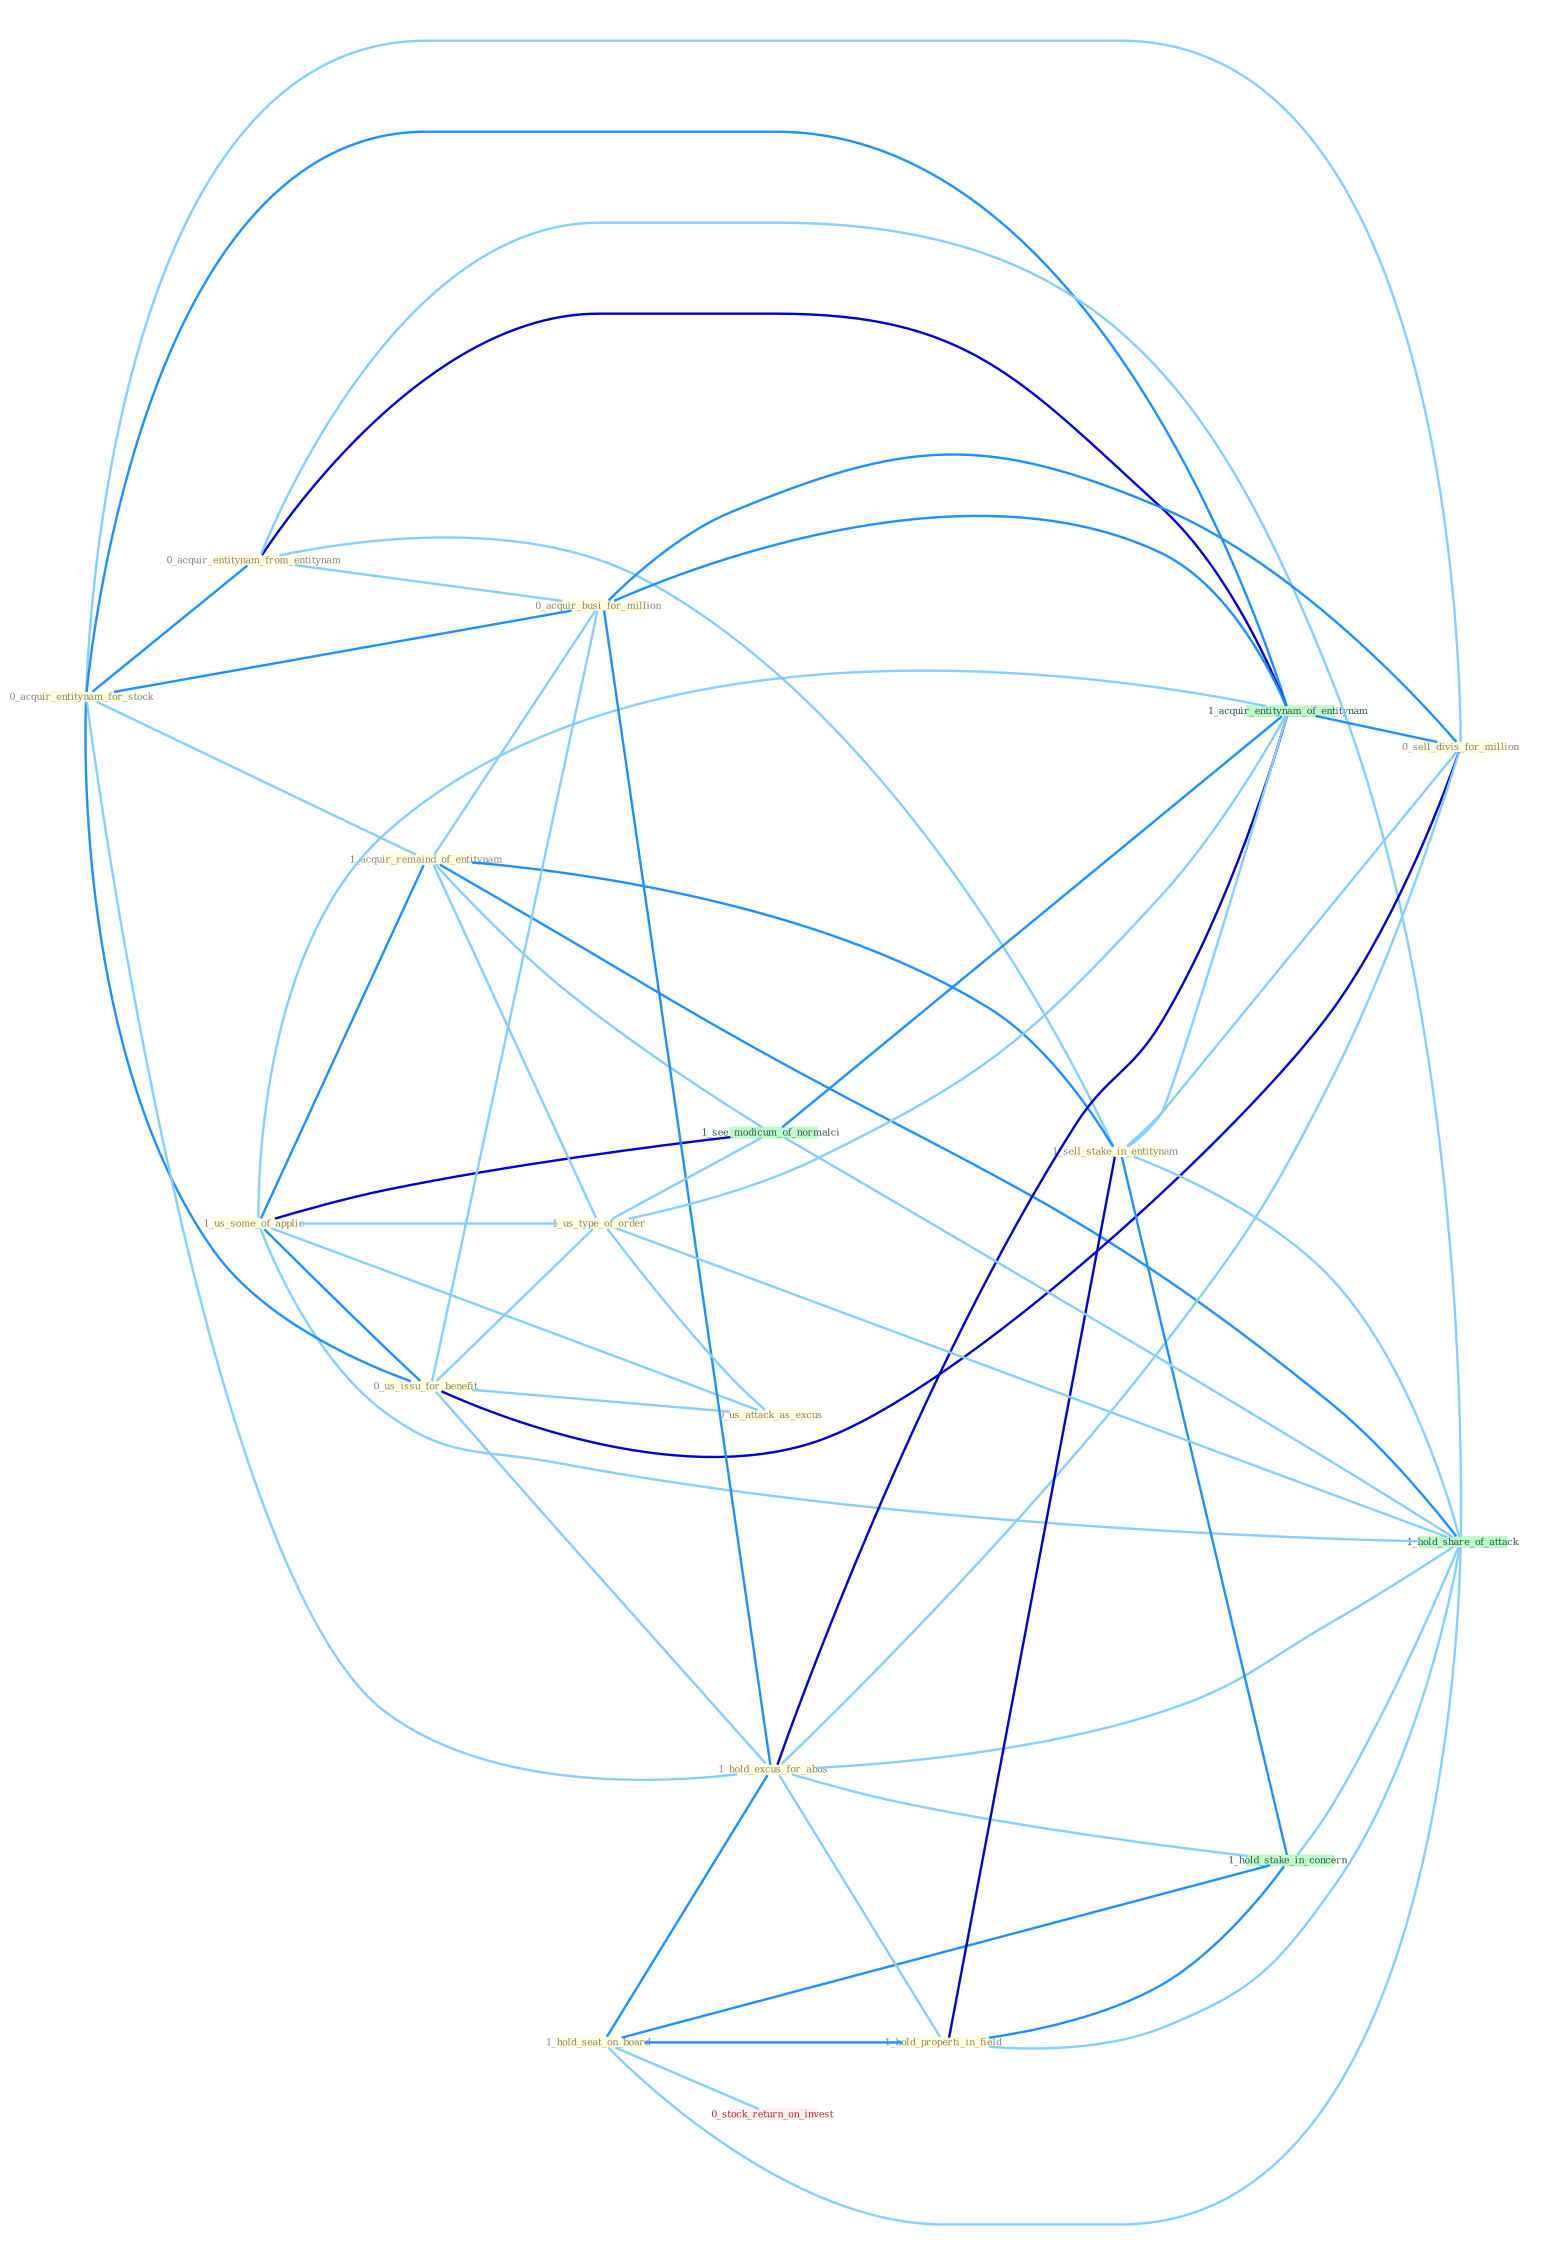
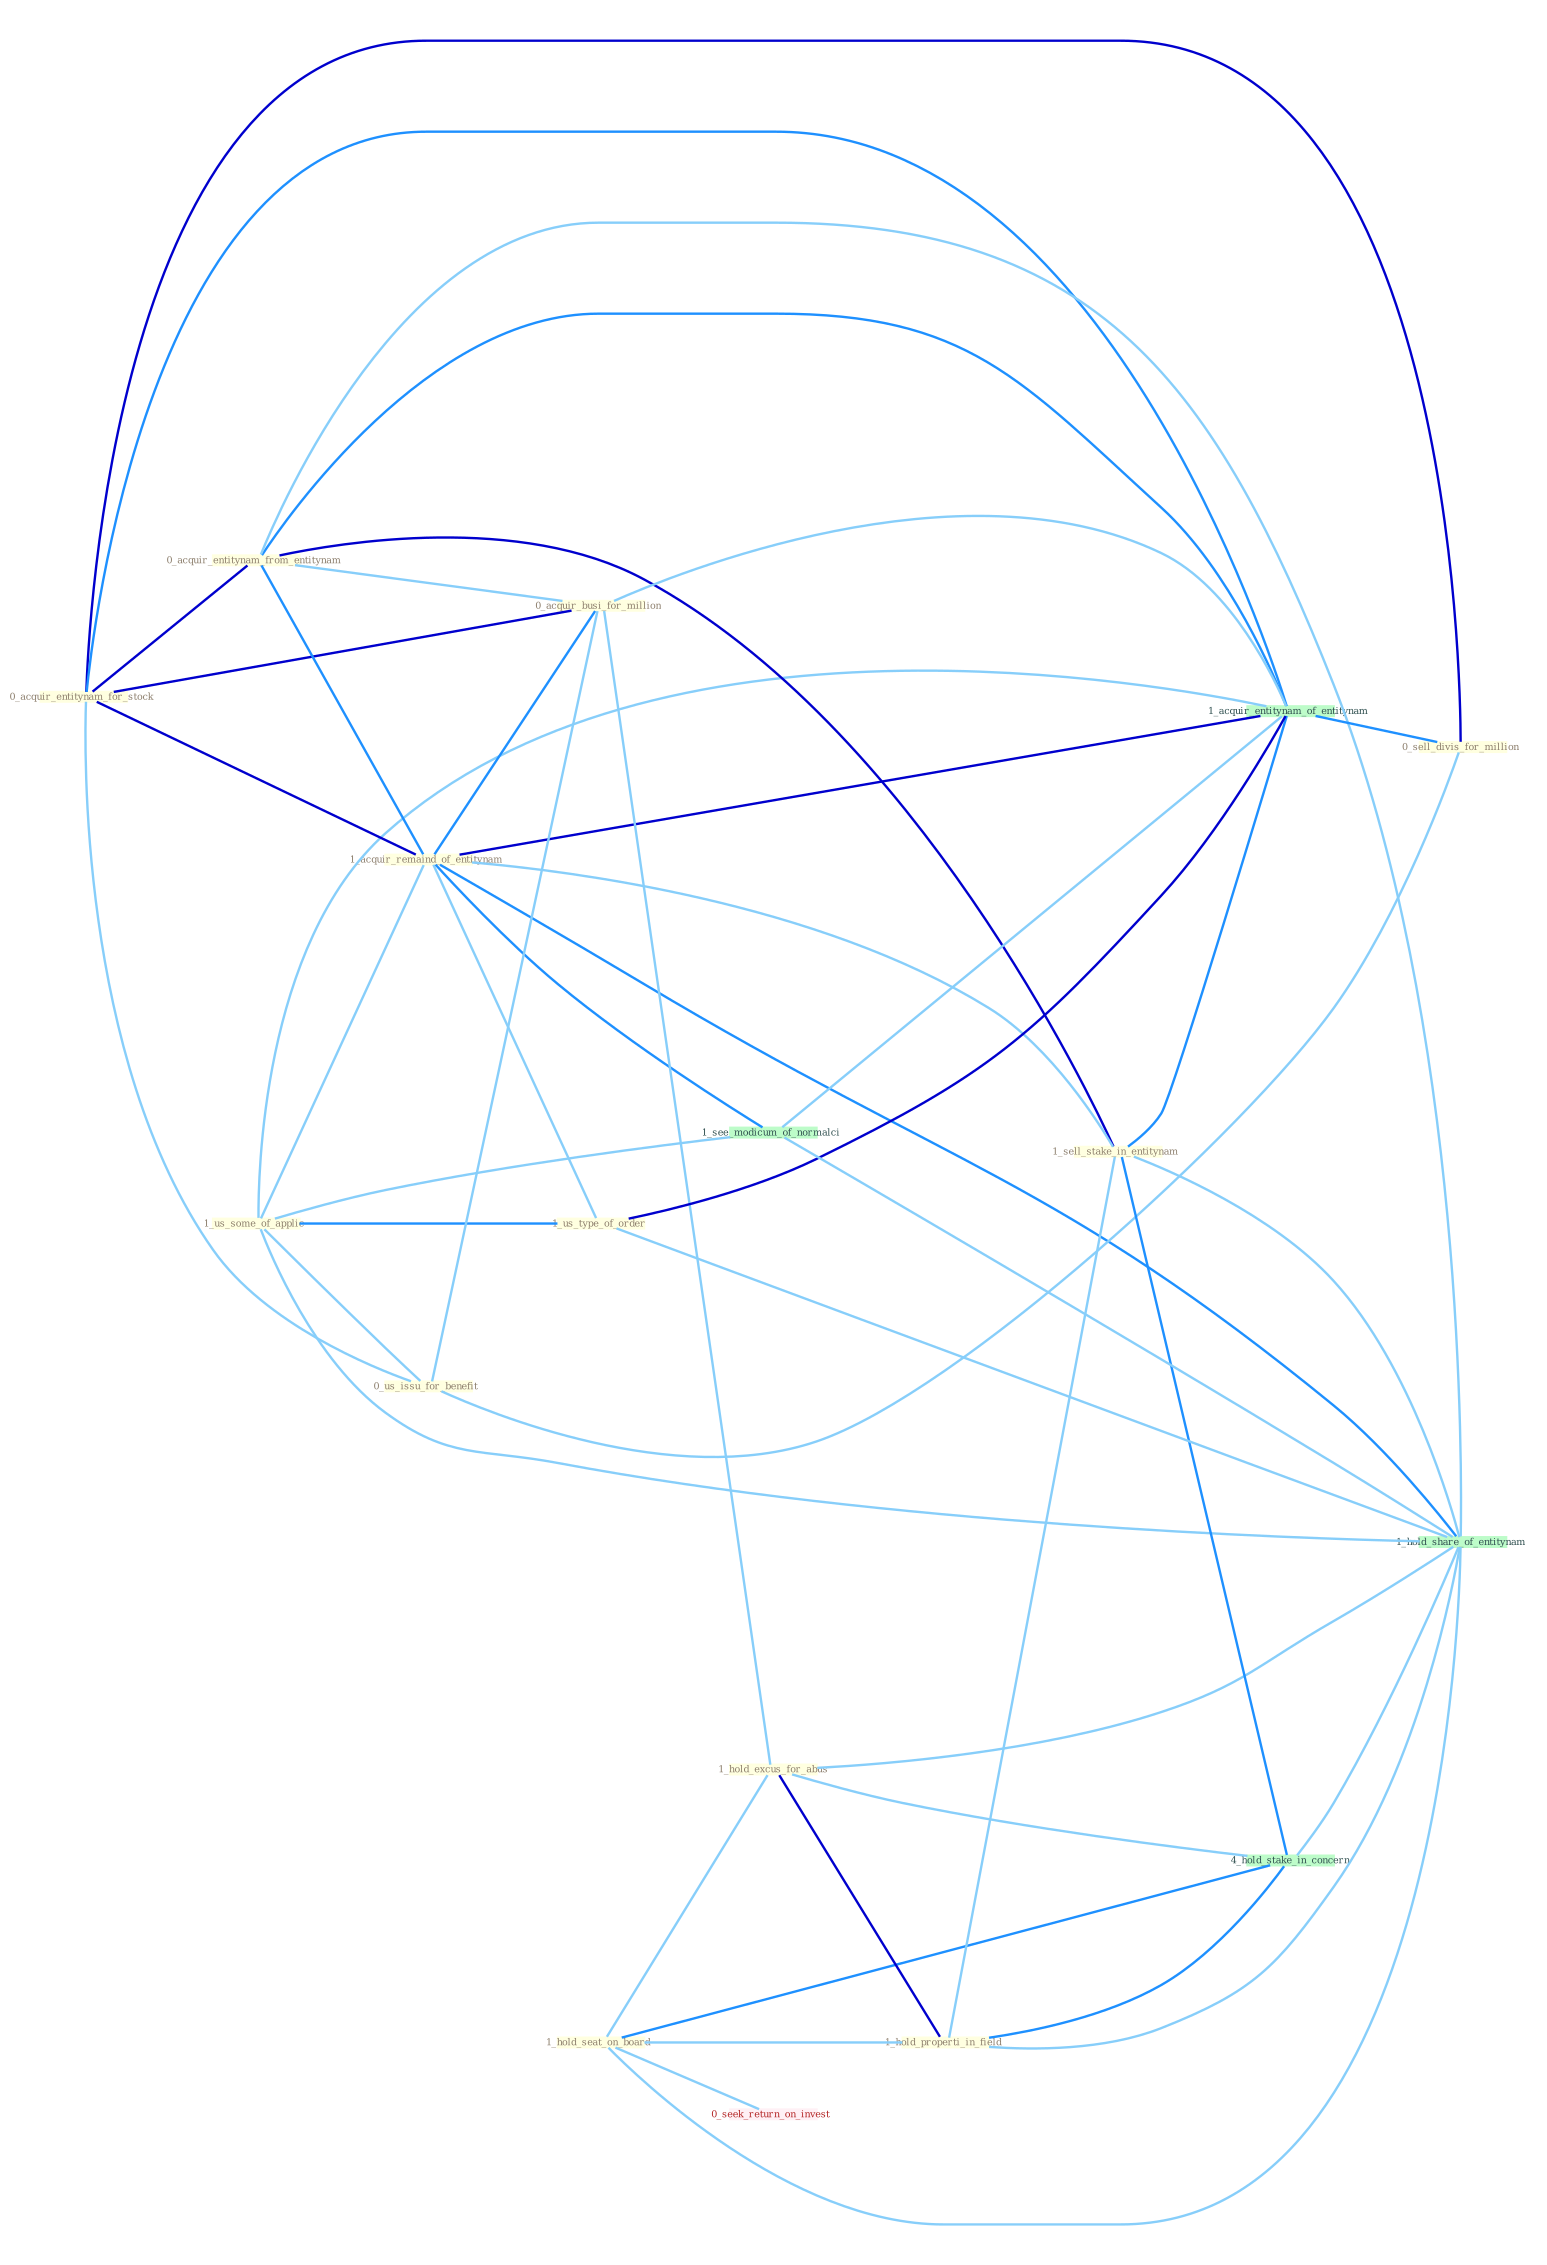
edge "0_acquir_entitynam_for_stock" -- "0_sell_divis_for_million": color #87cefa -> #0000cd
edge "0_acquir_entitynam_from_entitynam" -- "1_acquir_entitynam_of_entitynam": color #0000cd -> #1e90ff
edge "0_acquir_busi_for_million" -- "0_sell_divis_for_million": removed
edge "0_acquir_busi_for_million" -- "1_acquir_entitynam_of_entitynam": color #1e90ff -> #87cefa
edge "0_acquir_entitynam_from_entitynam" -- "0_acquir_entitynam_for_stock": color #1e90ff -> #0000cd
edge "0_acquir_busi_for_million" -- "0_acquir_entitynam_for_stock": color #1e90ff -> #0000cd
edge "0_acquir_entitynam_from_entitynam" -- "1_acquir_remaind_of_entitynam": added
edge "0_acquir_entitynam_from_entitynam" -- "1_sell_stake_in_entitynam": color #87cefa -> #0000cd
edge "0_acquir_busi_for_million" -- "1_acquir_remaind_of_entitynam": color #87cefa -> #1e90ff
edge "0_acquir_entitynam_for_stock" -- "1_acquir_remaind_of_entitynam": color #87cefa -> #0000cd
edge "1_acquir_entitynam_of_entitynam" -- "1_see_modicum_of_normalci": color #1e90ff -> #87cefa
edge "1_acquir_remaind_of_entitynam" -- "1_sell_stake_in_entitynam": color #1e90ff -> #87cefa
edge "0_sell_divis_for_million" -- "1_sell_stake_in_entitynam": removed
edge "1_acquir_entitynam_of_entitynam" -- "1_sell_stake_in_entitynam": color #87cefa -> #1e90ff
edge "1_acquir_remaind_of_entitynam" -- "1_see_modicum_of_normalci": color #87cefa -> #1e90ff
edge "1_acquir_remaind_of_entitynam" -- "1_us_some_of_applic": color #1e90ff -> #87cefa
edge "1_acquir_entitynam_of_entitynam" -- "1_us_type_of_order": color #87cefa -> #0000cd
edge "0_acquir_entitynam_for_stock" -- "0_us_issu_for_benefit": color #1e90ff -> #87cefa
edge "0_acquir_busi_for_million" -- "1_hold_excus_for_abus": color #1e90ff -> #87cefa
edge "1_see_modicum_of_normalci" -- "1_us_some_of_applic": color #0000cd -> #87cefa
edge "1_see_modicum_of_normalci" -- "1_us_type_of_order": removed
edge "1_us_some_of_applic" -- "1_us_type_of_order": color #87cefa -> #1e90ff
edge "1_acquir_entitynam_of_entitynam" -- "1_hold_excus_for_abus": now "1_acquir_entitynam_of_entitynam" -- "1_acquir_remaind_of_entitynam"
edge "0_sell_divis_for_million" -- "1_hold_excus_for_abus": removed
edge "1_us_type_of_order" -- "0_us_issu_for_benefit": removed
edge "0_sell_divis_for_million" -- "0_us_issu_for_benefit": color #0000cd -> #87cefa
edge "1_us_some_of_applic" -- "0_us_issu_for_benefit": color #1e90ff -> #87cefa
edge "0_acquir_entitynam_for_stock" -- "1_hold_excus_for_abus": removed
node "0_us_attack_as_excus": removed
node "1_hold_share_of_attack": label "1_hold_share_of_attack" -> "1_hold_share_of_entitynam"
edge "0_us_issu_for_benefit" -- "1_hold_excus_for_abus": removed
edge "1_sell_stake_in_entitynam" -- "1_hold_properti_in_field": color #0000cd -> #87cefa
node "1_hold_stake_in_concern": label "1_hold_stake_in_concern" -> "4_hold_stake_in_concern"
edge "1_hold_excus_for_abus" -- "1_hold_seat_on_board": color #1e90ff -> #87cefa
edge "1_hold_excus_for_abus" -- "1_hold_properti_in_field": color #87cefa -> #0000cd
edge "1_hold_seat_on_board" -- "1_hold_properti_in_field": color #1e90ff -> #87cefa
node "0_stock_return_on_invest": label "0_stock_return_on_invest" -> "0_seek_return_on_invest"
